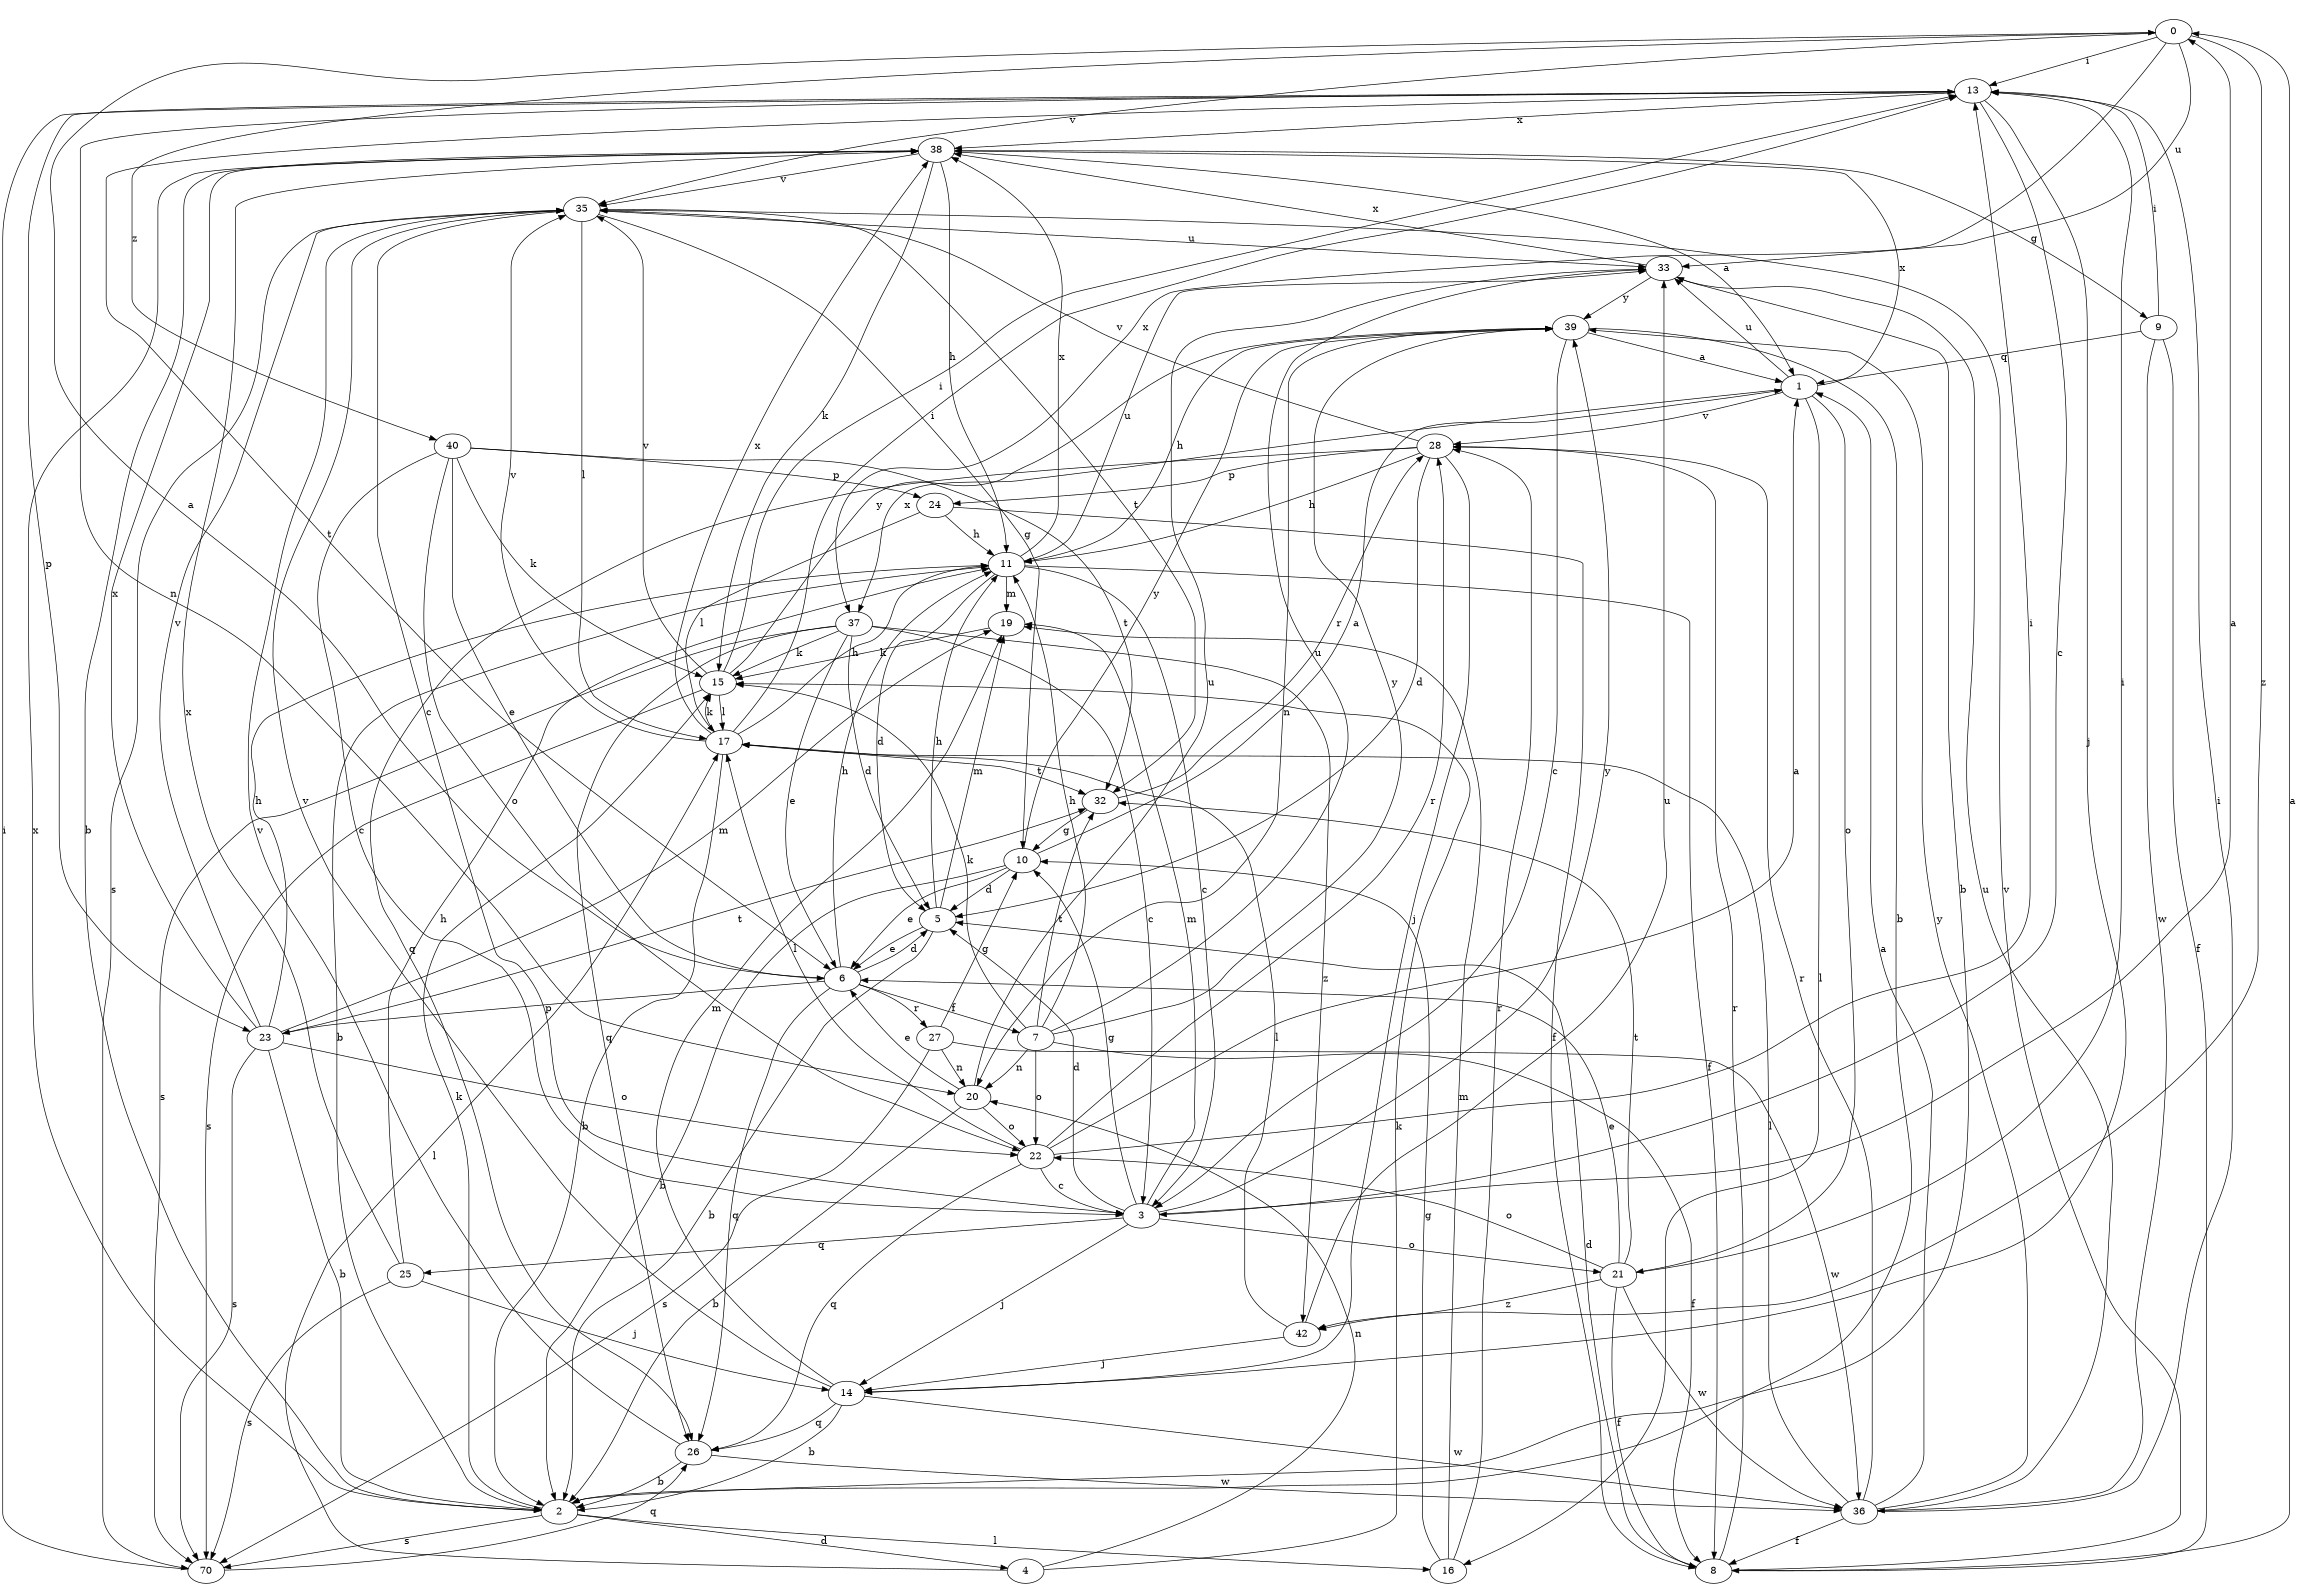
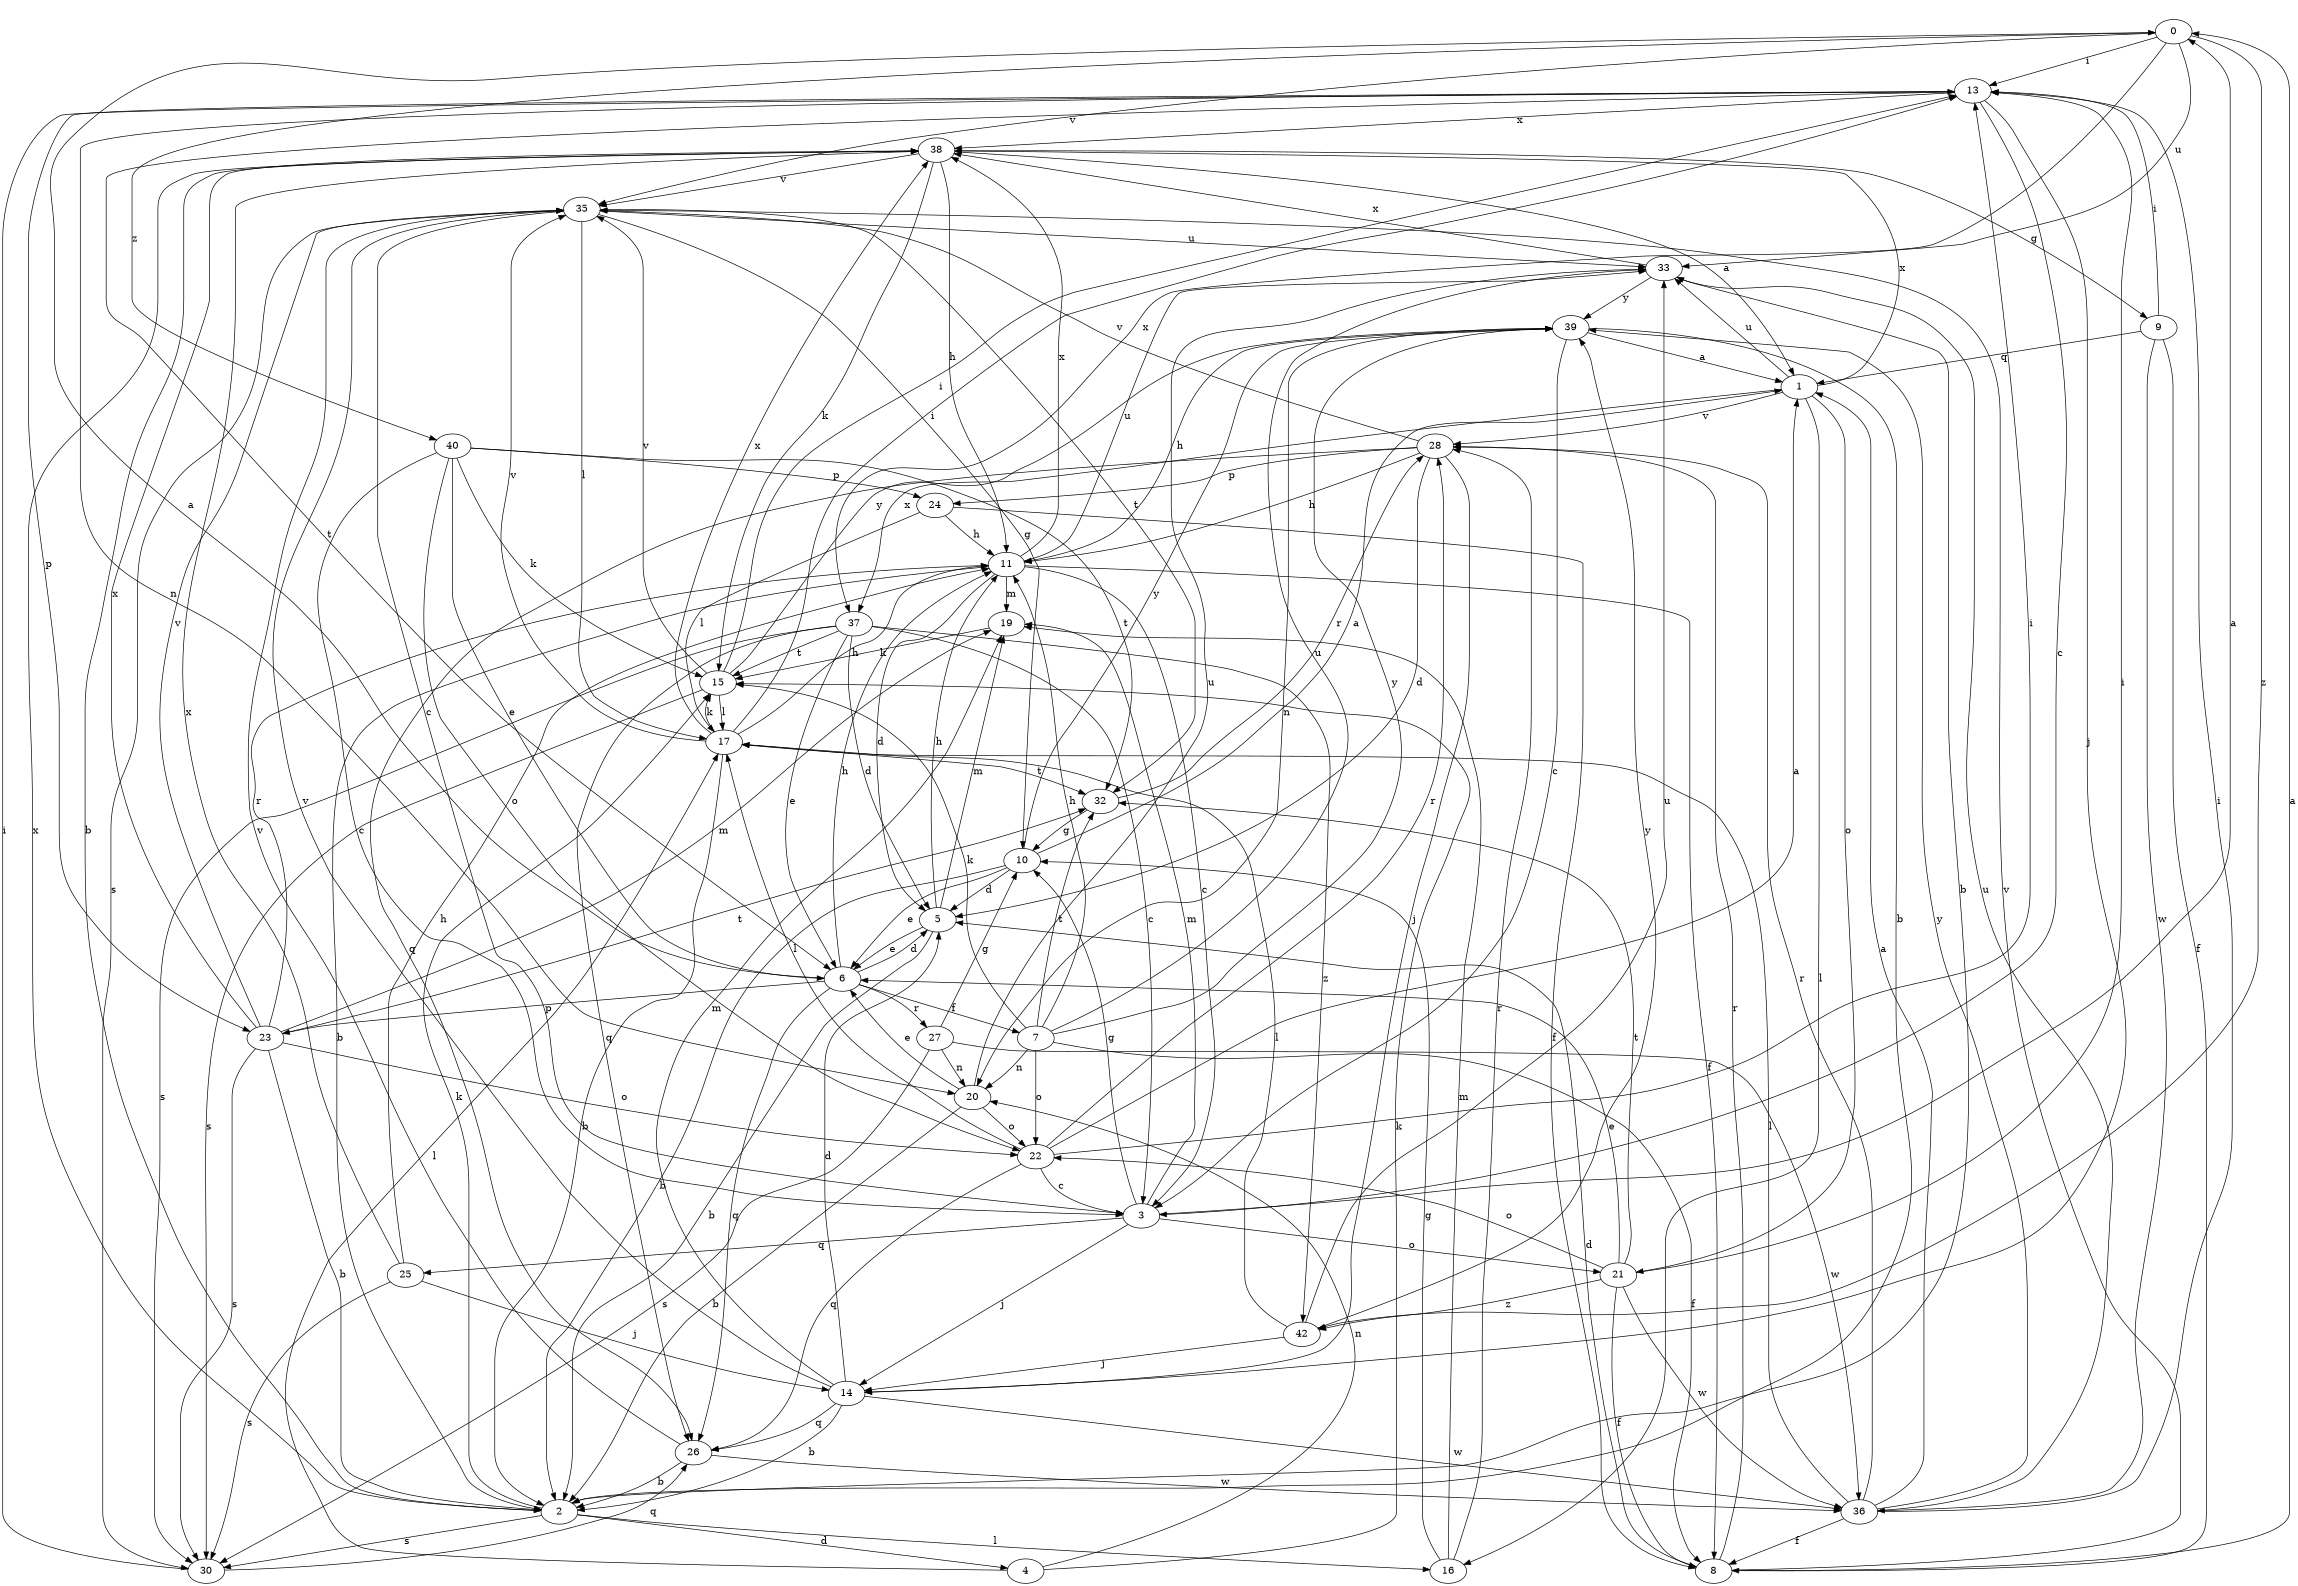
edge "37" -> "15": label "k" -> "t"
edge "23" -> "11": label "h" -> "r"
edge "3" -> "39": now "42" -> "39"
edge "3" -> "5": now "14" -> "5"
node "70": label "70" -> "30"
